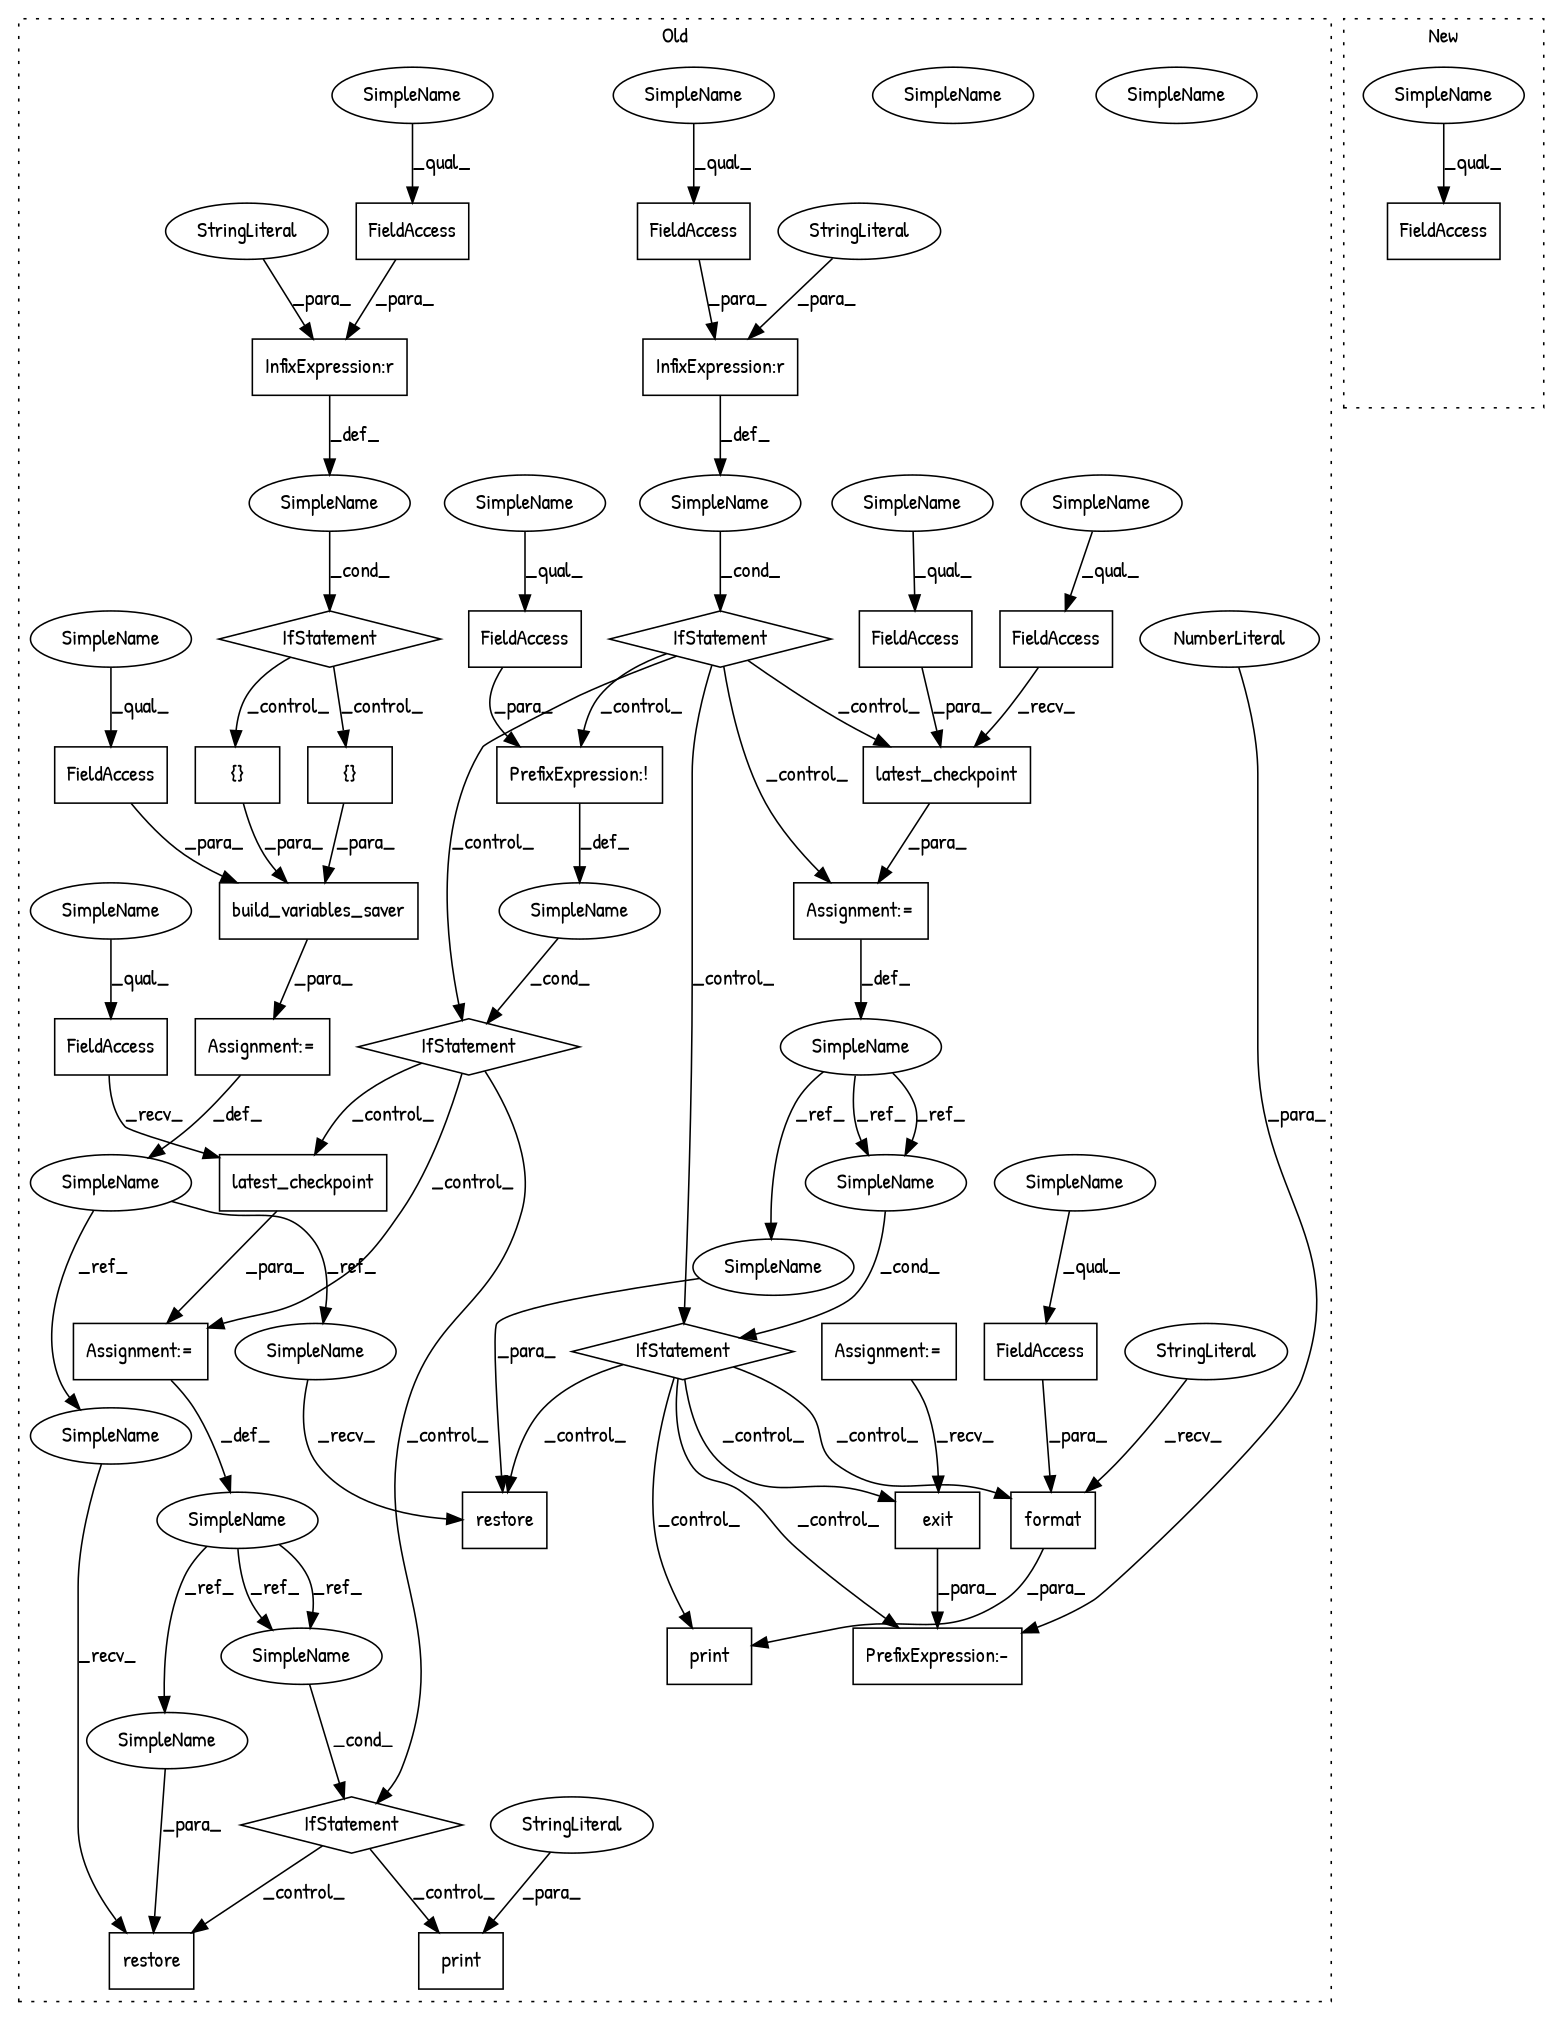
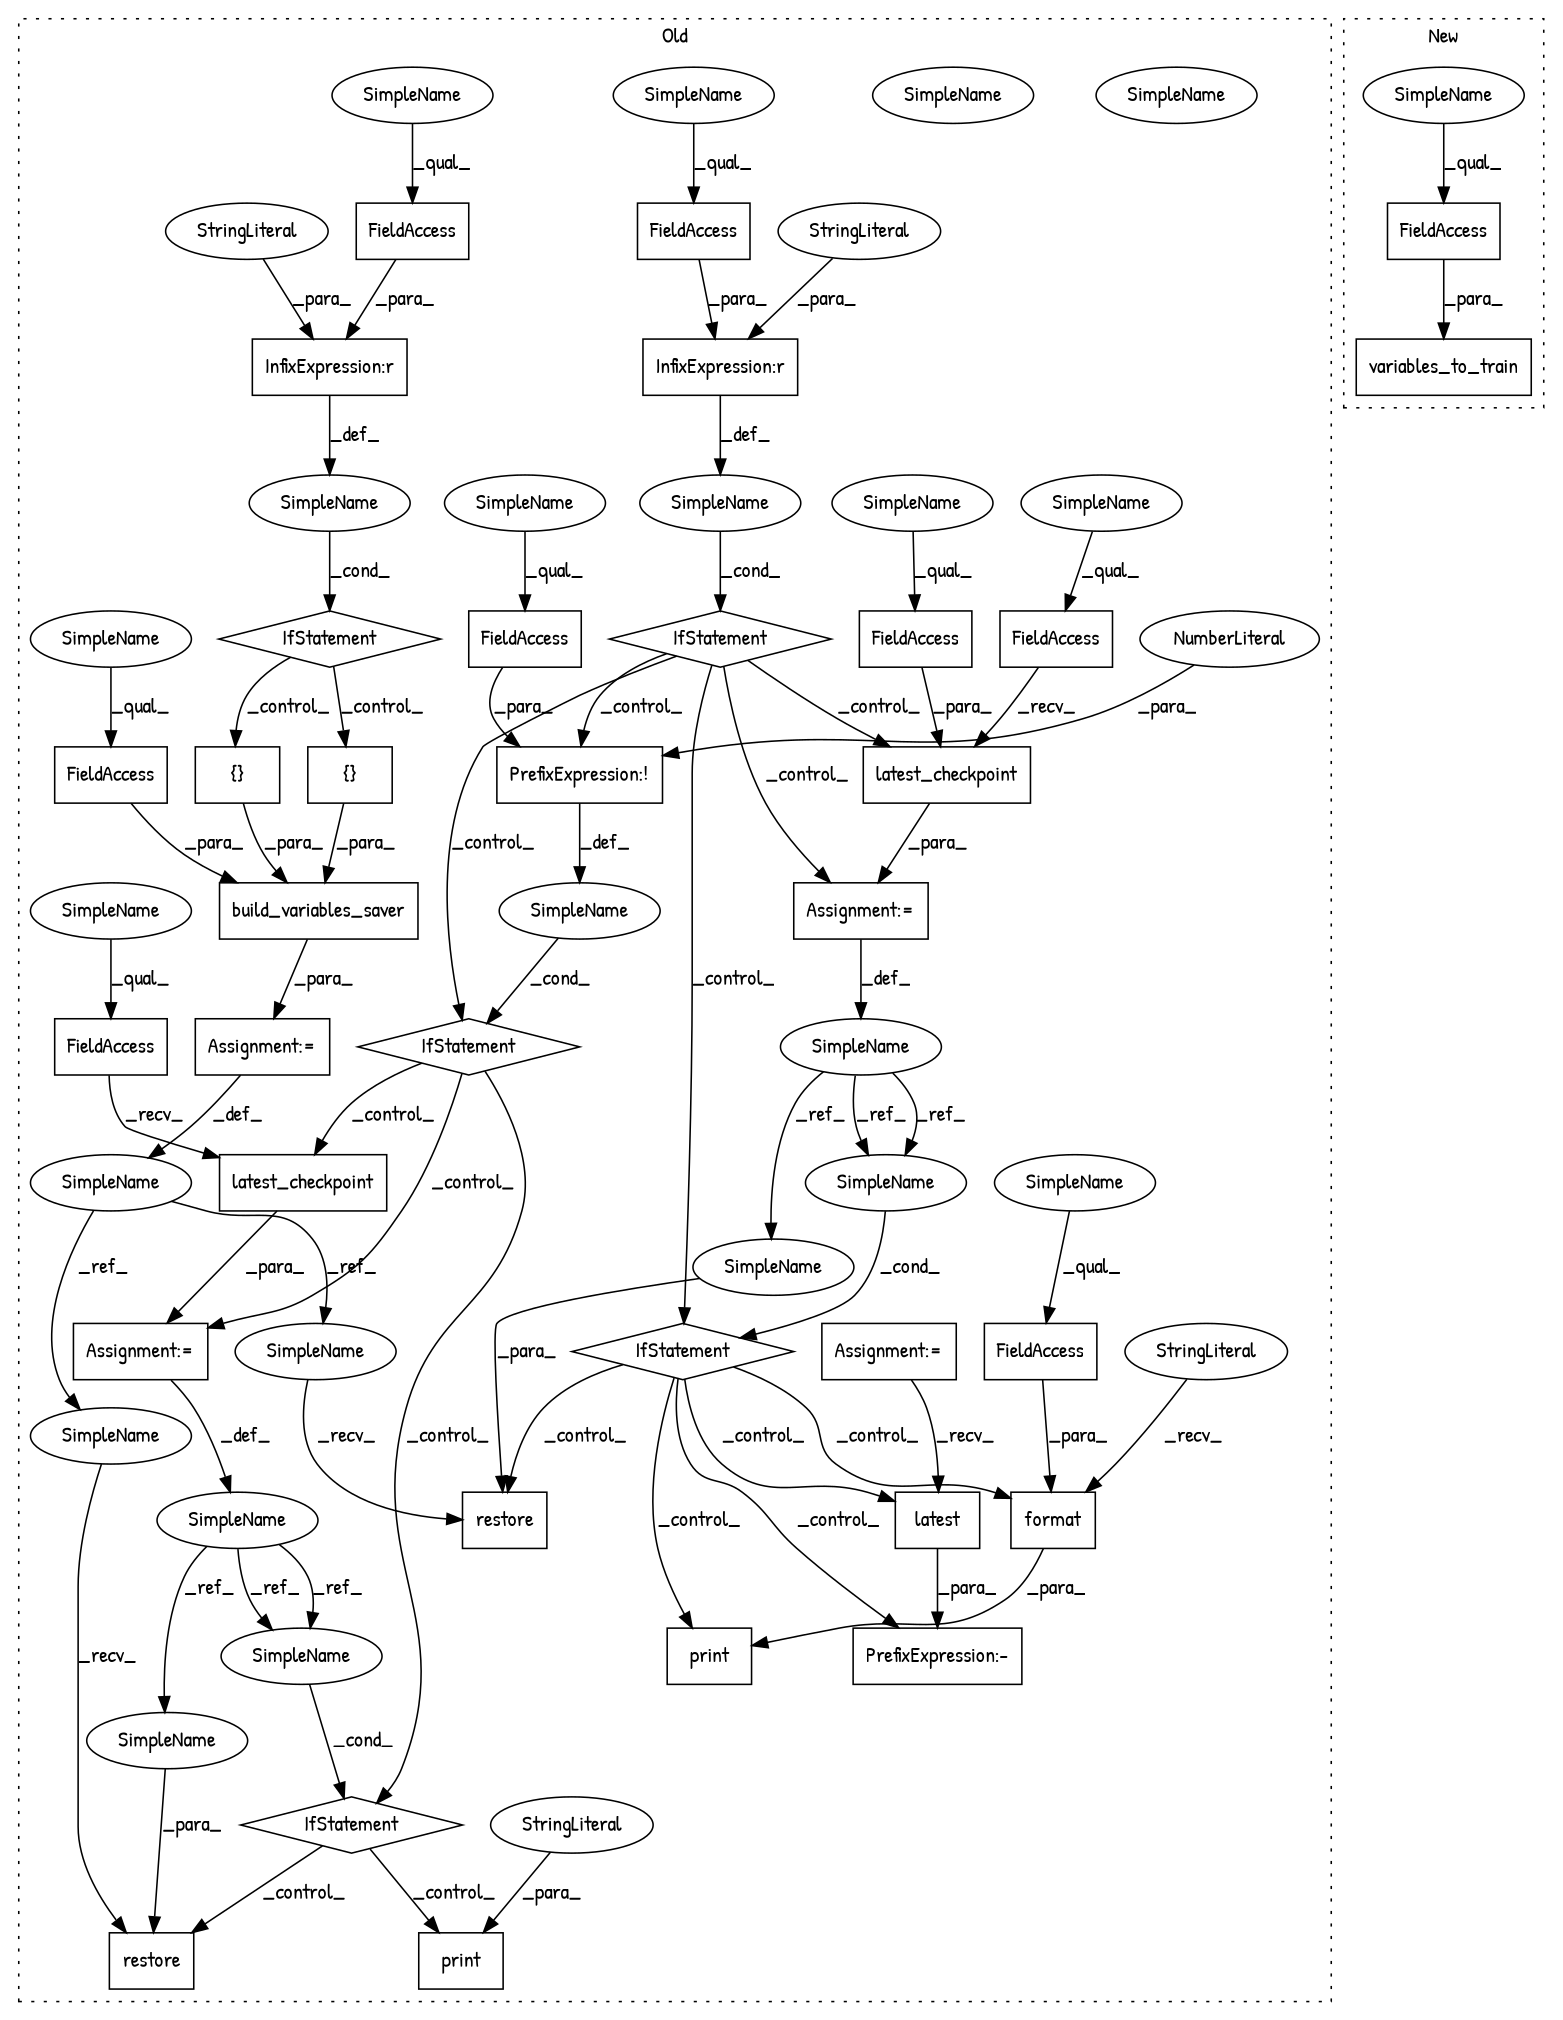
node "variables_to_train": added
edge "NumberLiteral" -> "PrefixExpression:-": now "NumberLiteral" -> "PrefixExpression:!"
node "exit": label "exit" -> "latest"
